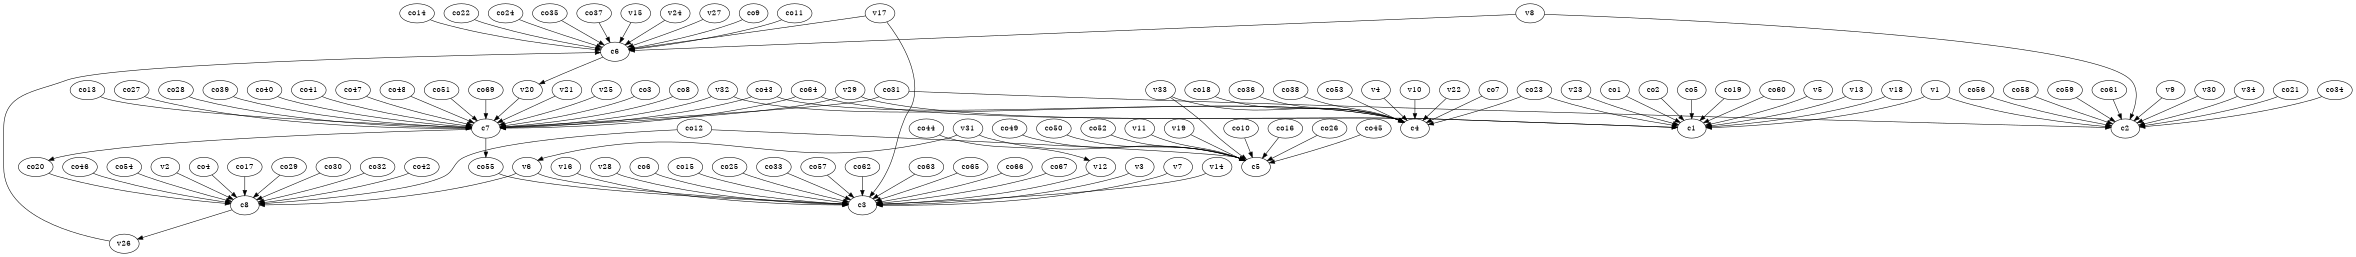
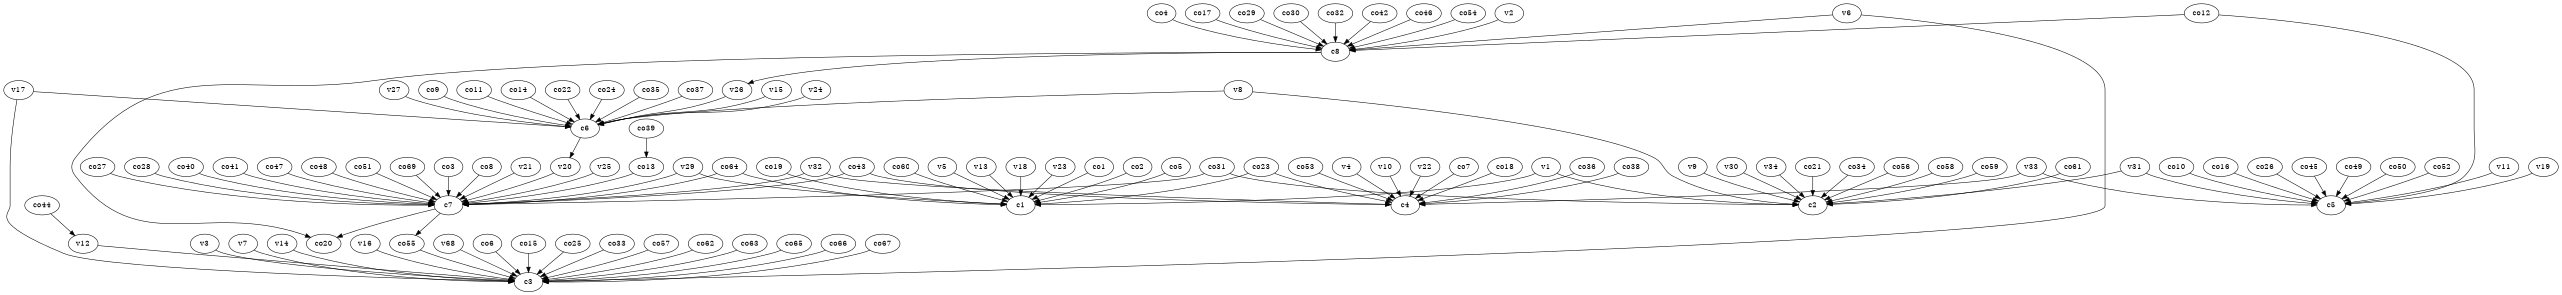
edge "co39" -> "c7": now "co39" -> "co13"
edge "v31" -> "v6": now "v31" -> "c2"
node "v28": label "v28" -> "v68"
edge "co20" -> "c8": reversed
